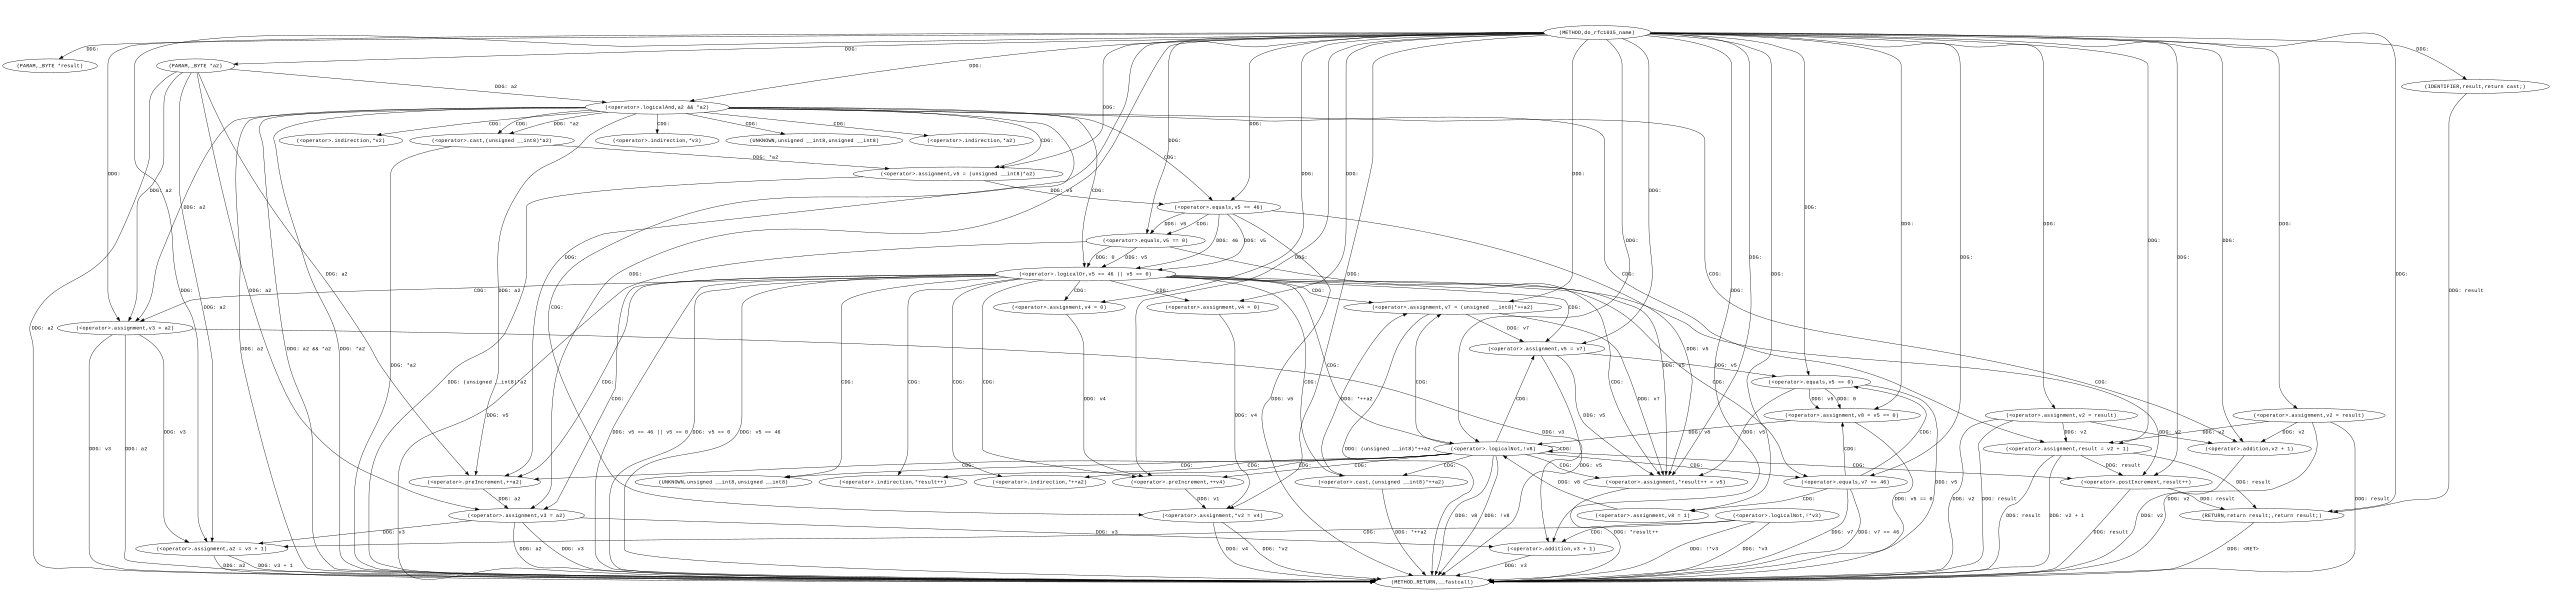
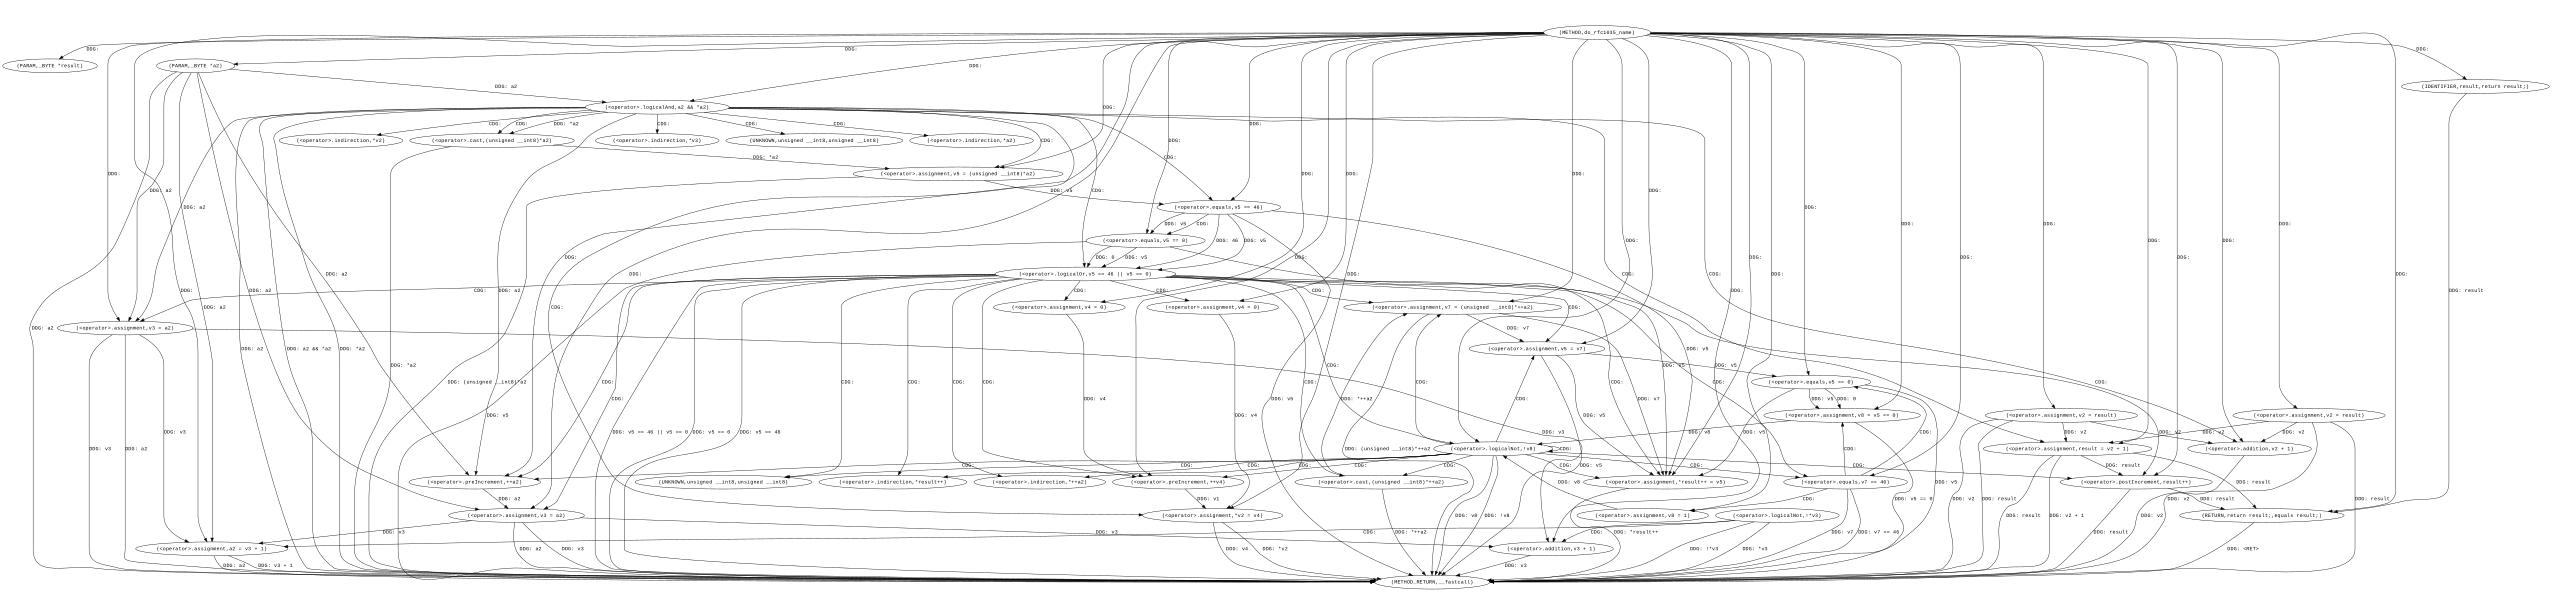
node "(IDENTIFIER,result,return cast;)": label "(IDENTIFIER,result,return cast;)" -> "(IDENTIFIER,result,return result;)"
node "(RETURN,return result;,return result;)": label "(RETURN,return result;,return result;)" -> "(RETURN,return result;,equals result;)"
